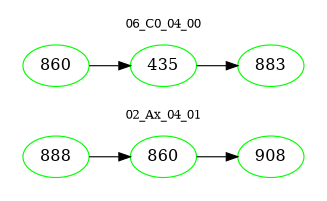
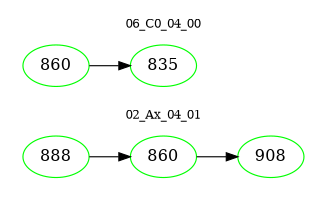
node "435": label "435" -> "835"
node "883": removed
